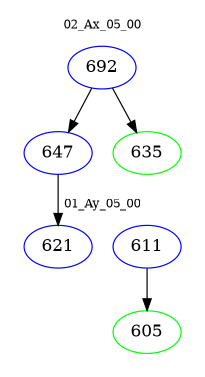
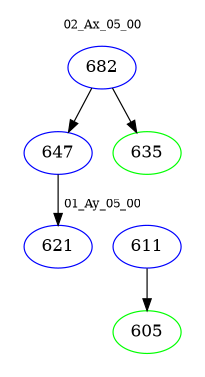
node "692": label "692" -> "682"
